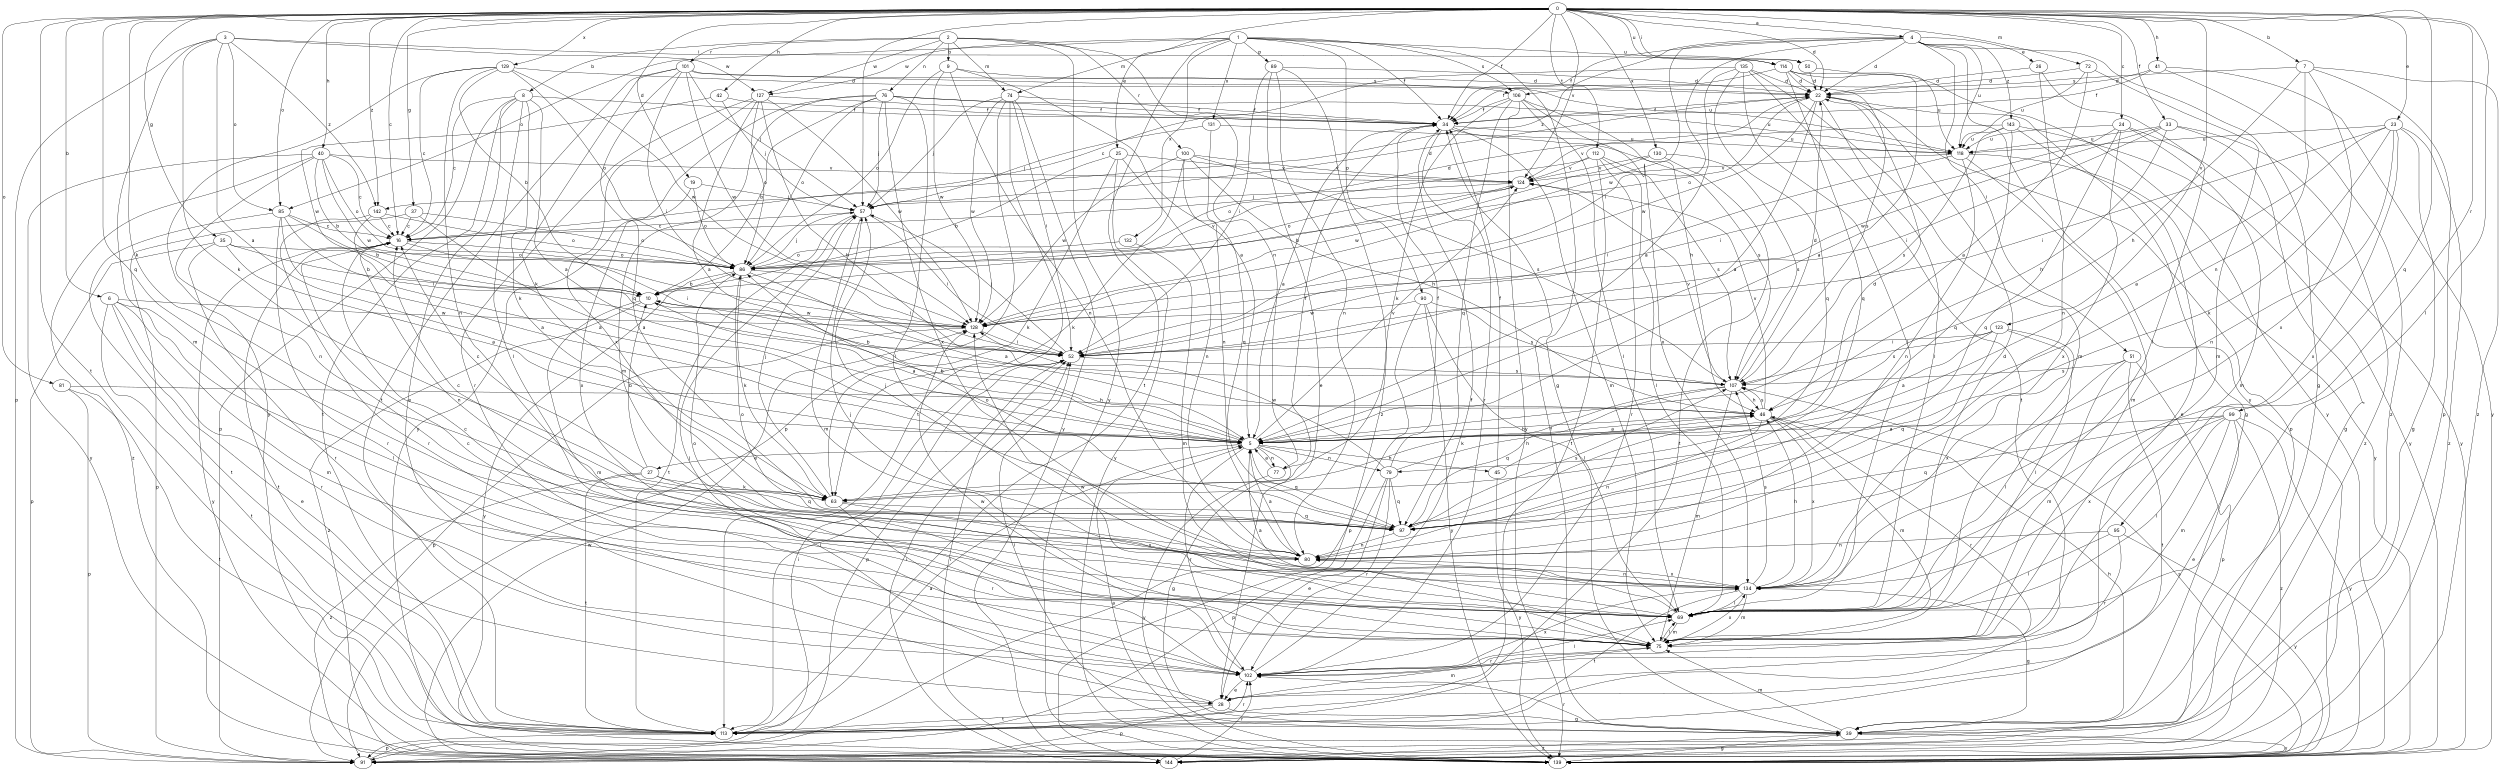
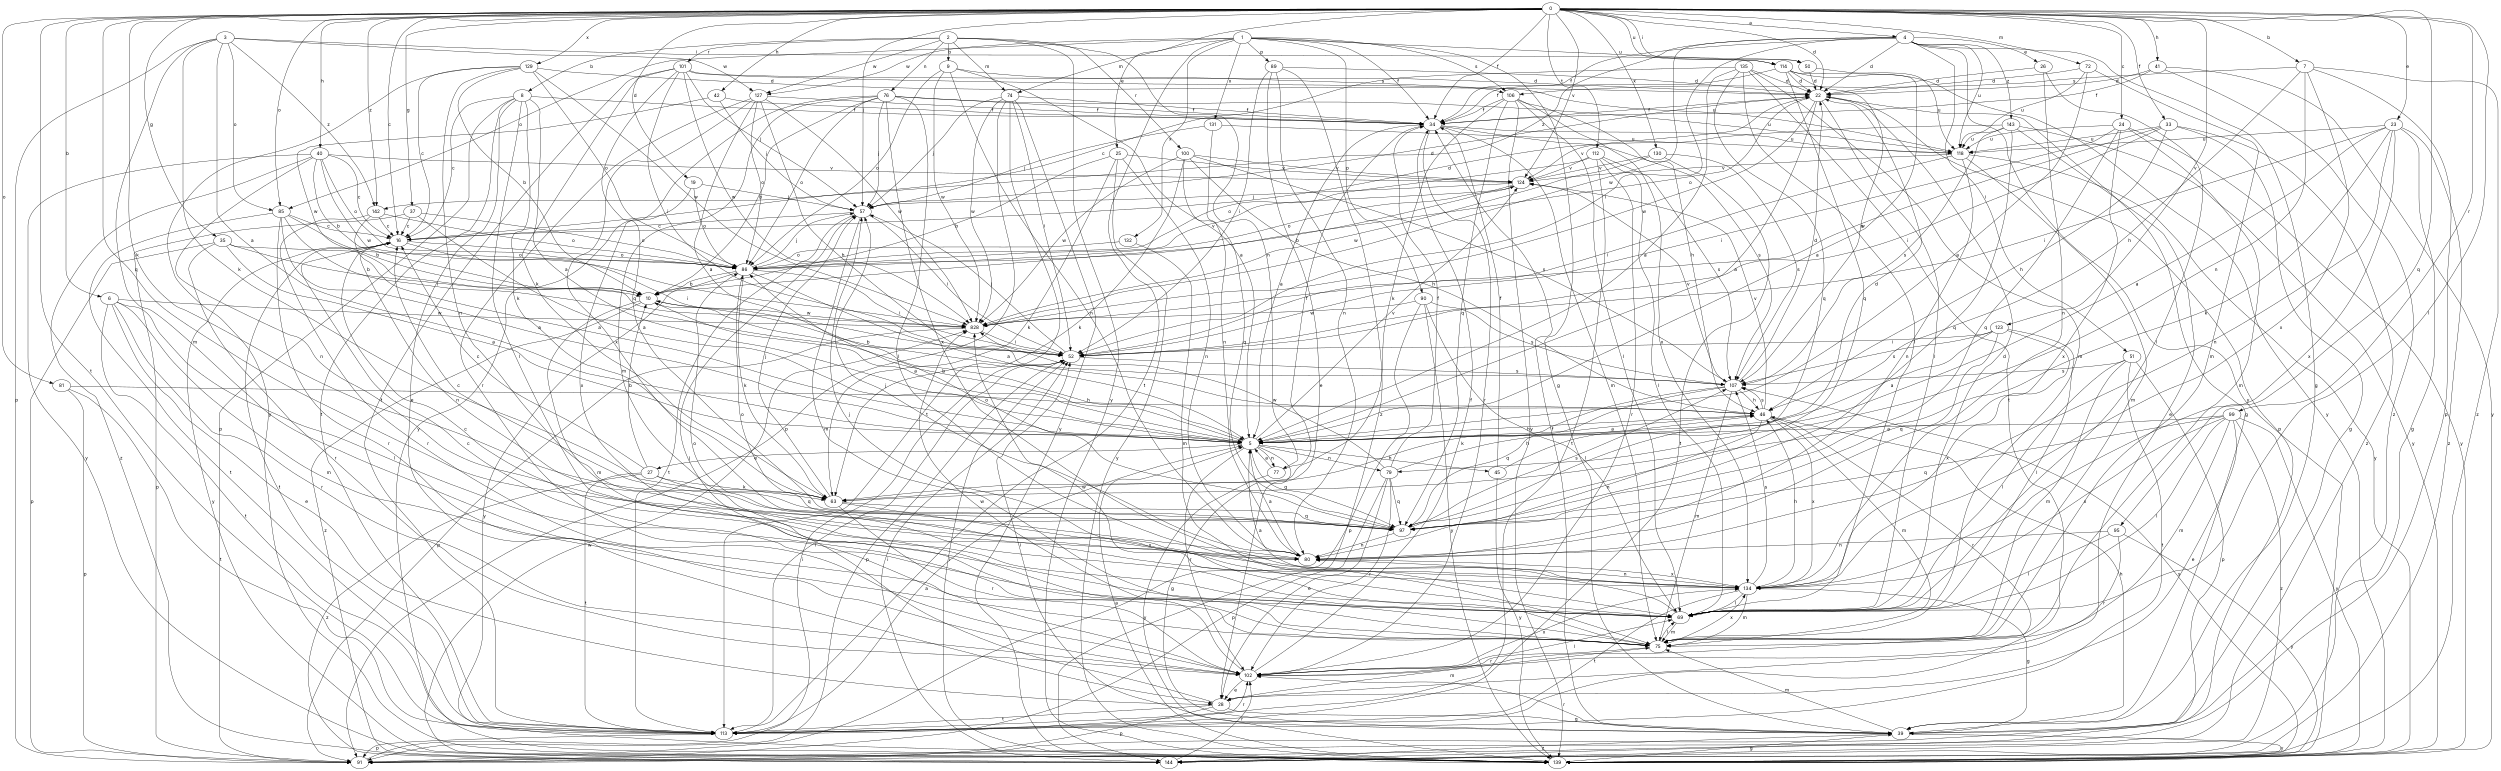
node "128": label "128" -> "828"
